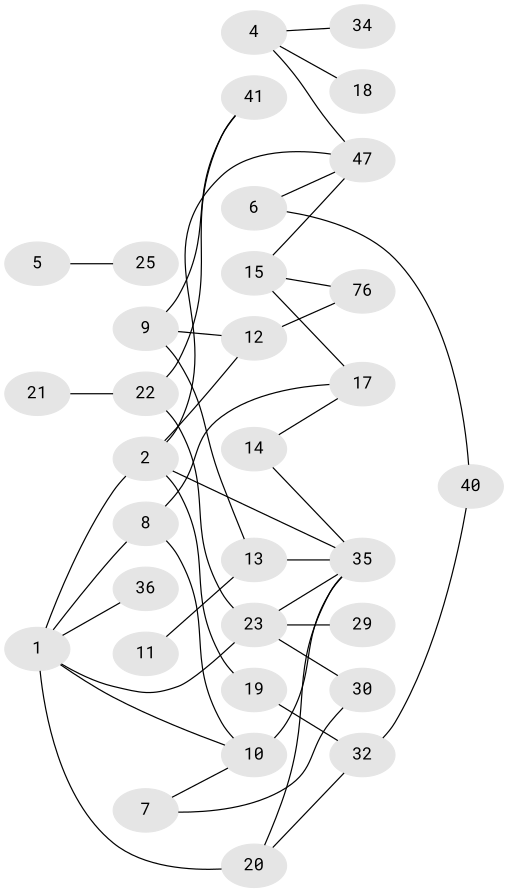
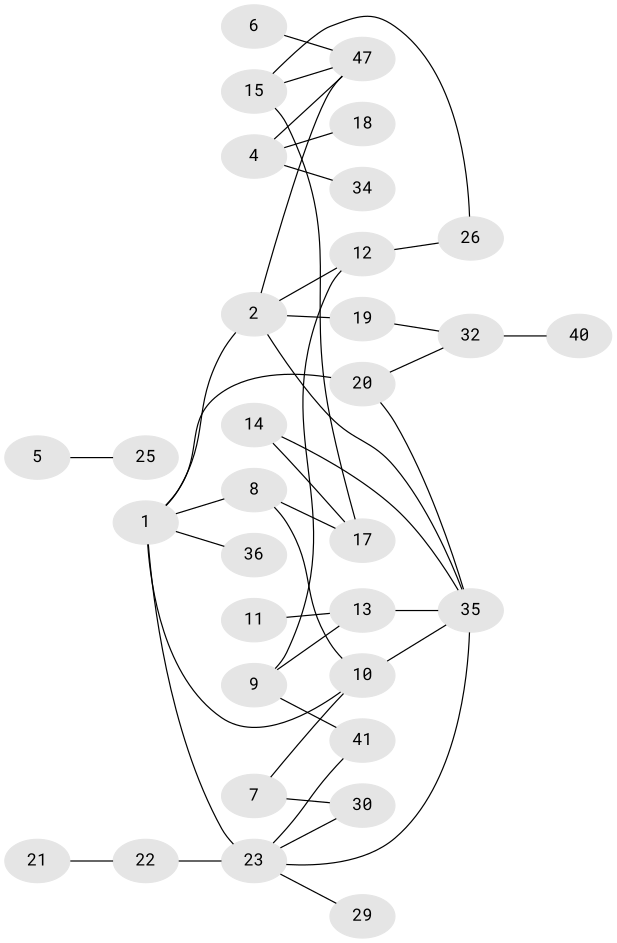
edge "41" -- "22": now "41" -- "23"
node "76": label "76" -> "26"
edge "6" -- "40": removed
